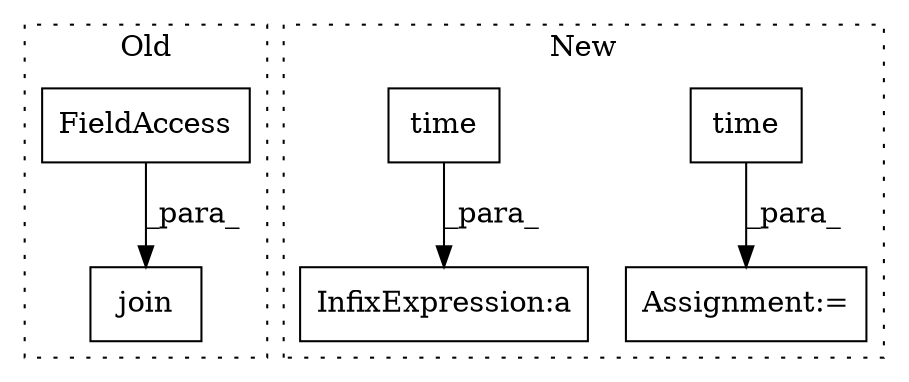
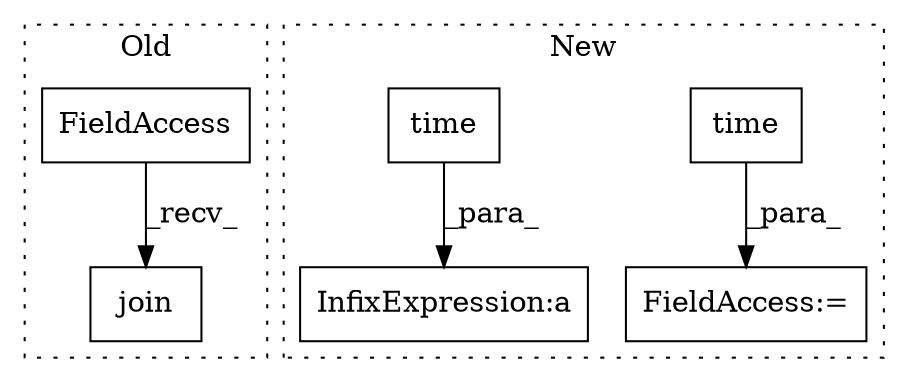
edge "FieldAccess" -> "join": label "_para_" -> "_recv_"
node "Assignment:=": label "Assignment:=" -> "FieldAccess:="
